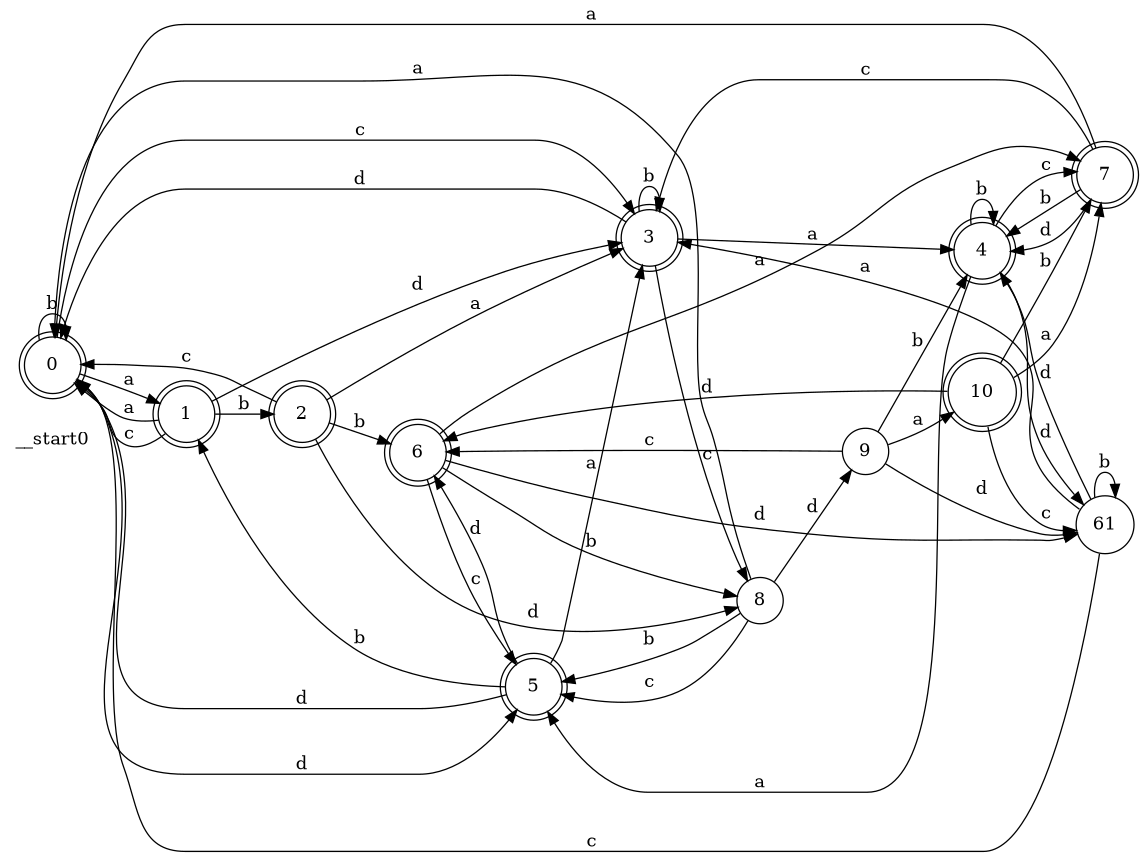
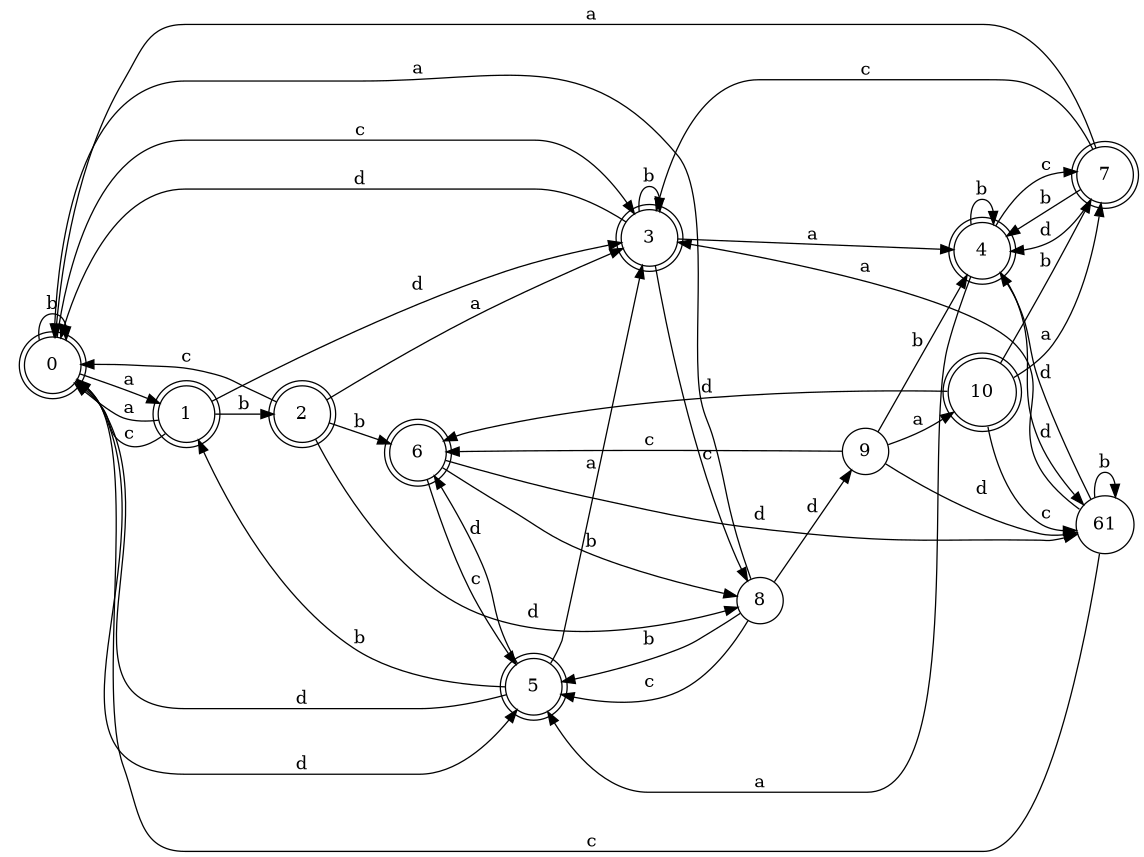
edge "6" -> "7": removed, label "a"
node "__start0": removed
